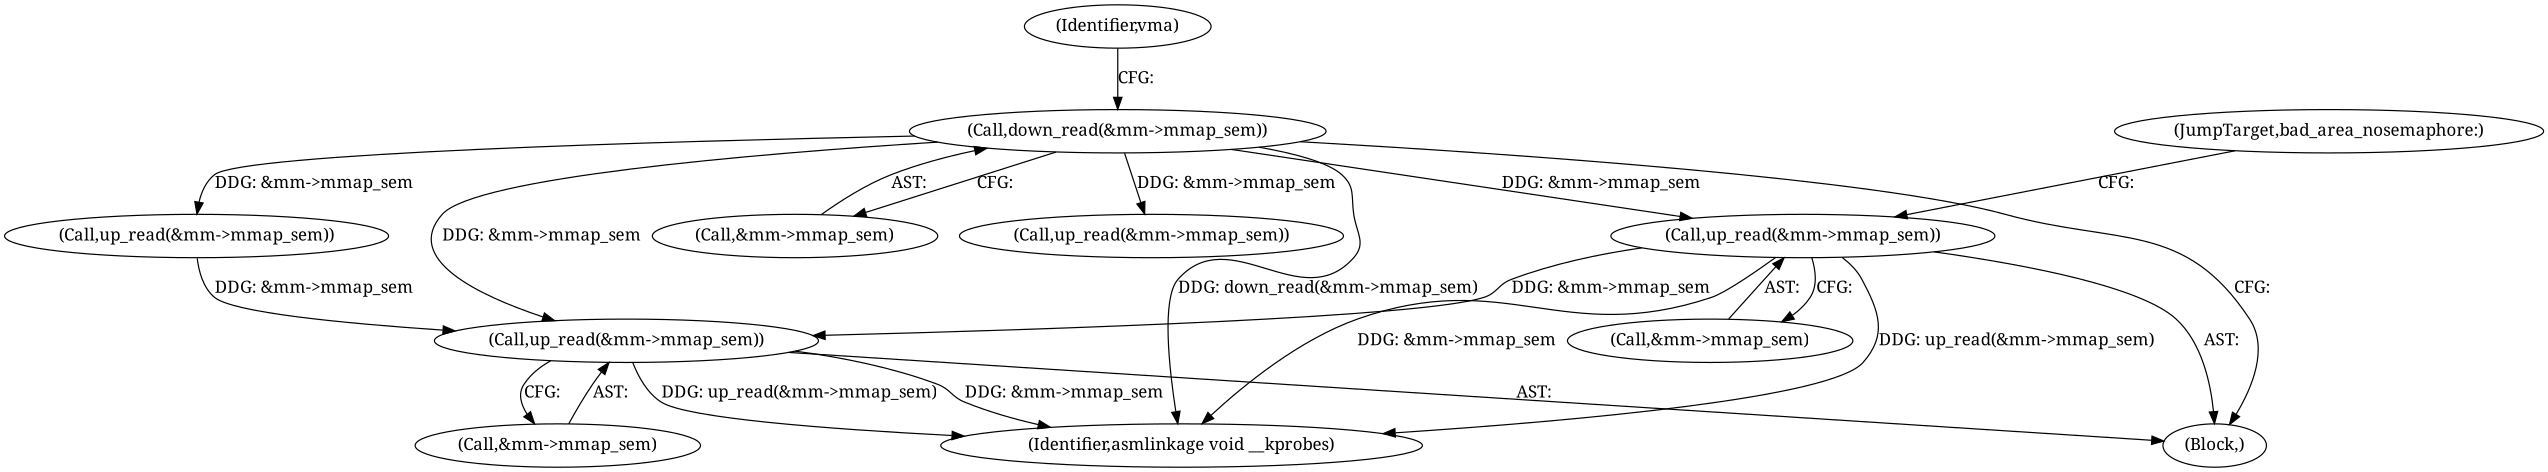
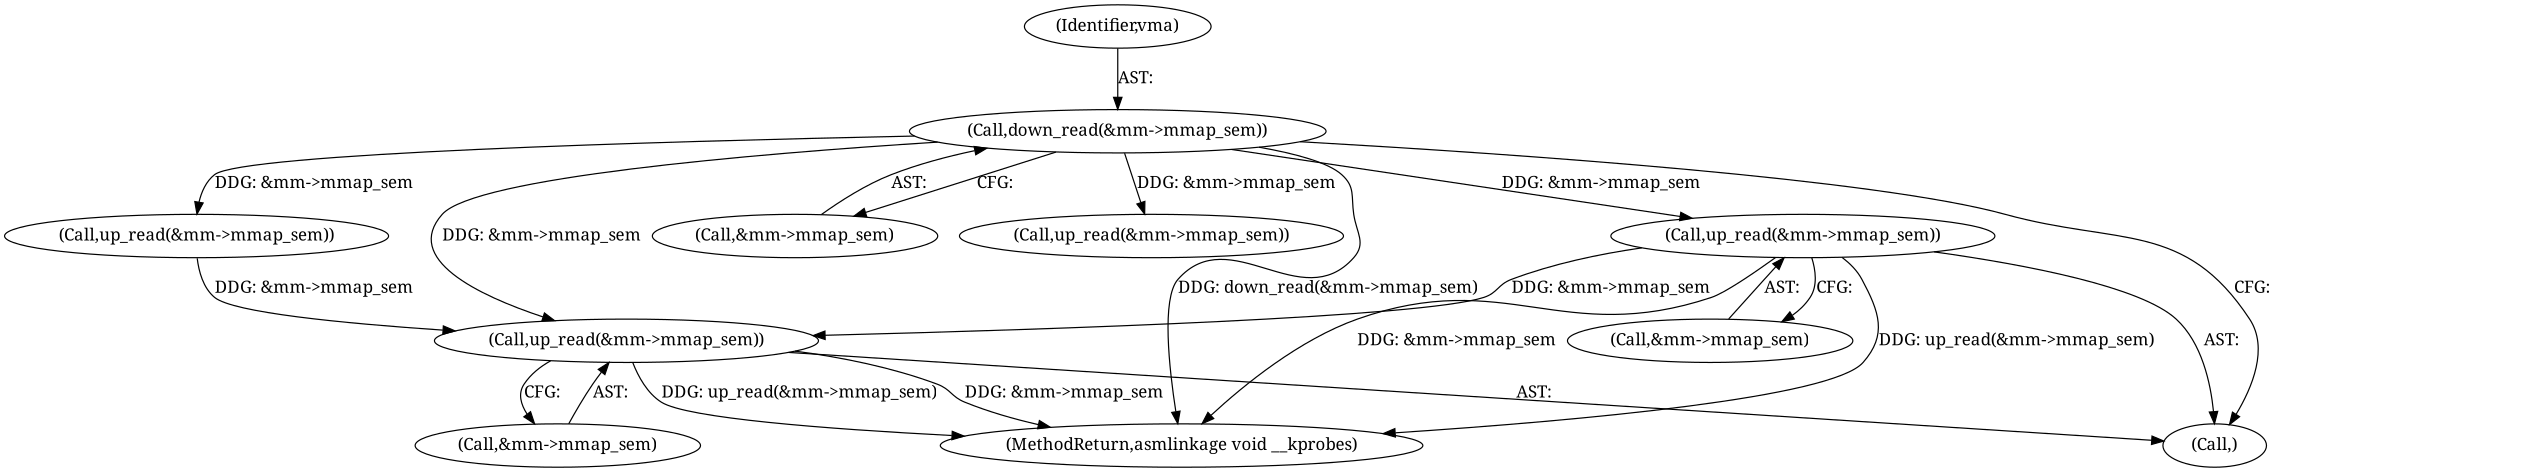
edge "(Identifier,vma)" -> "(Call,down_read(&mm->mmap_sem))": label "CFG: " -> "AST: "
node "(JumpTarget,bad_area_nosemaphore:)": removed
node "(Identifier,asmlinkage void __kprobes)": label "(Identifier,asmlinkage void __kprobes)" -> "(MethodReturn,asmlinkage void __kprobes)"
node "(Block,)": label "(Block,)" -> "(Call,)"
